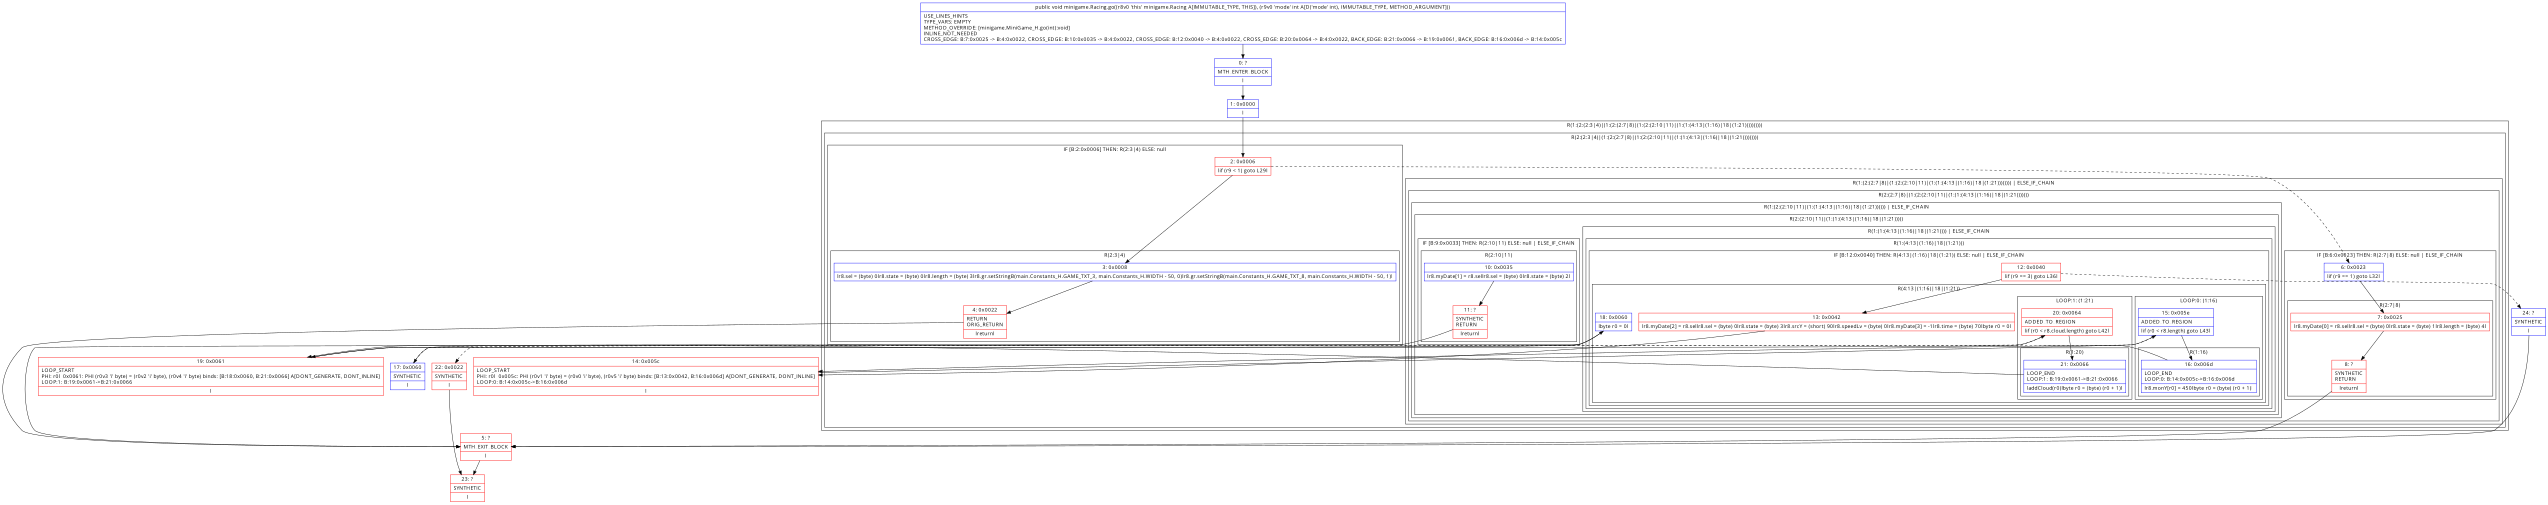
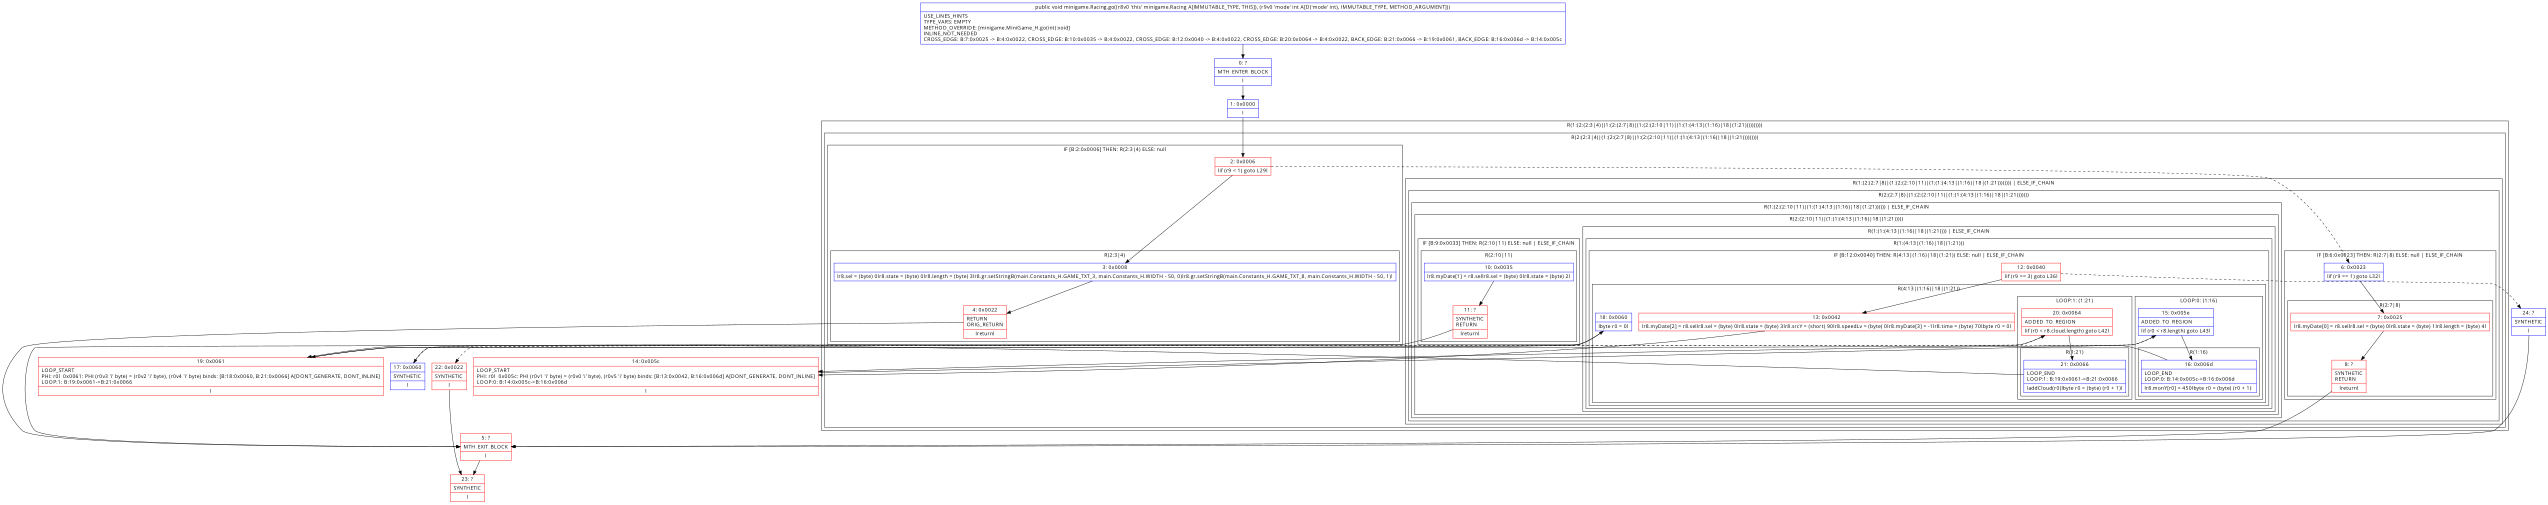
cluster "R(1:20)": label "R(1:20)" -> "R(1:21)"
